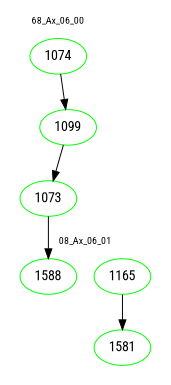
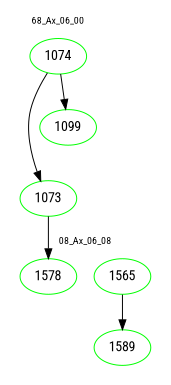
edge "1099" -> "1073": now "1074" -> "1073"
cluster "08_Ax_06_01": label "08_Ax_06_01" -> "08_Ax_06_08"
node "1588": label "1588" -> "1578"
node "1165": label "1165" -> "1565"
node "1581": label "1581" -> "1589"
